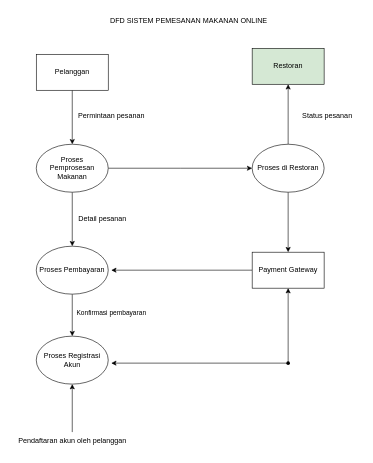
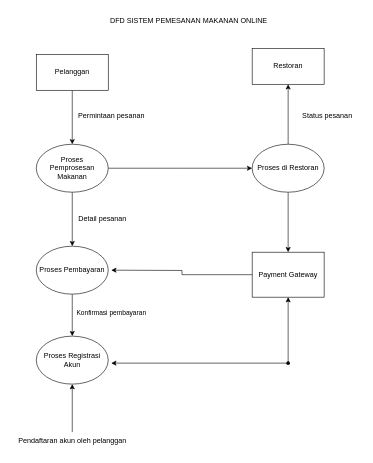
node "Restoran": fillcolor #d5e8d4 -> #ffffff
node "Payment Gateway": size 72x36 -> 72x45
